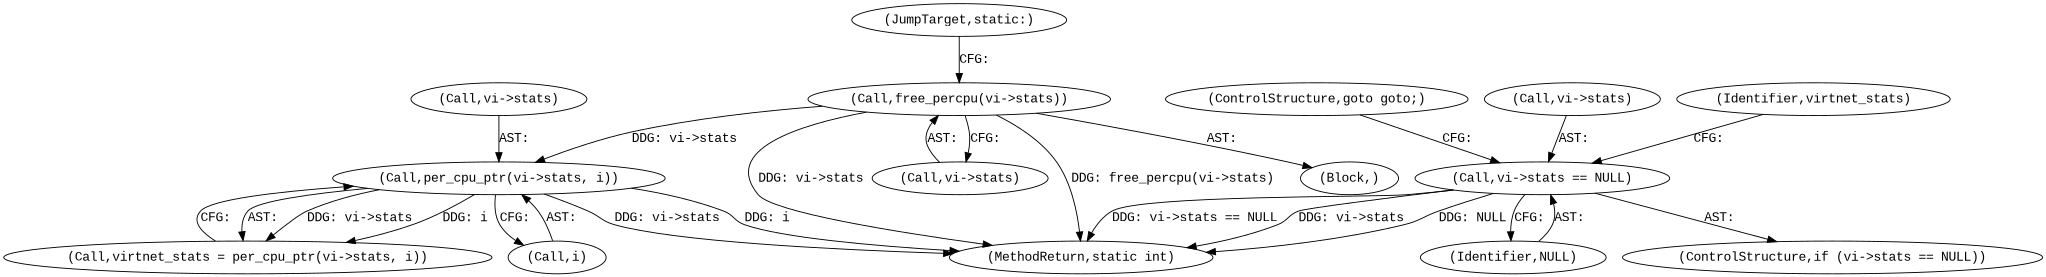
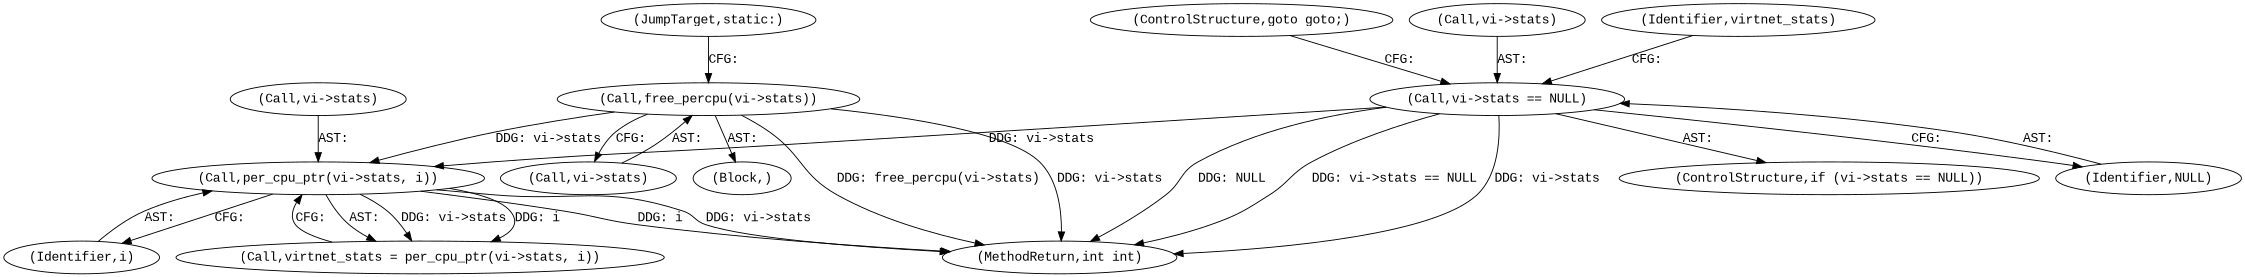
edge "(Call,vi->stats == NULL)" -> "(Call,per_cpu_ptr(vi->stats, i))": added, label "DDG: vi->stats"
node "(Call,i)": label "(Call,i)" -> "(Identifier,i)"
node "(MethodReturn,static int)": label "(MethodReturn,static int)" -> "(MethodReturn,int int)"
